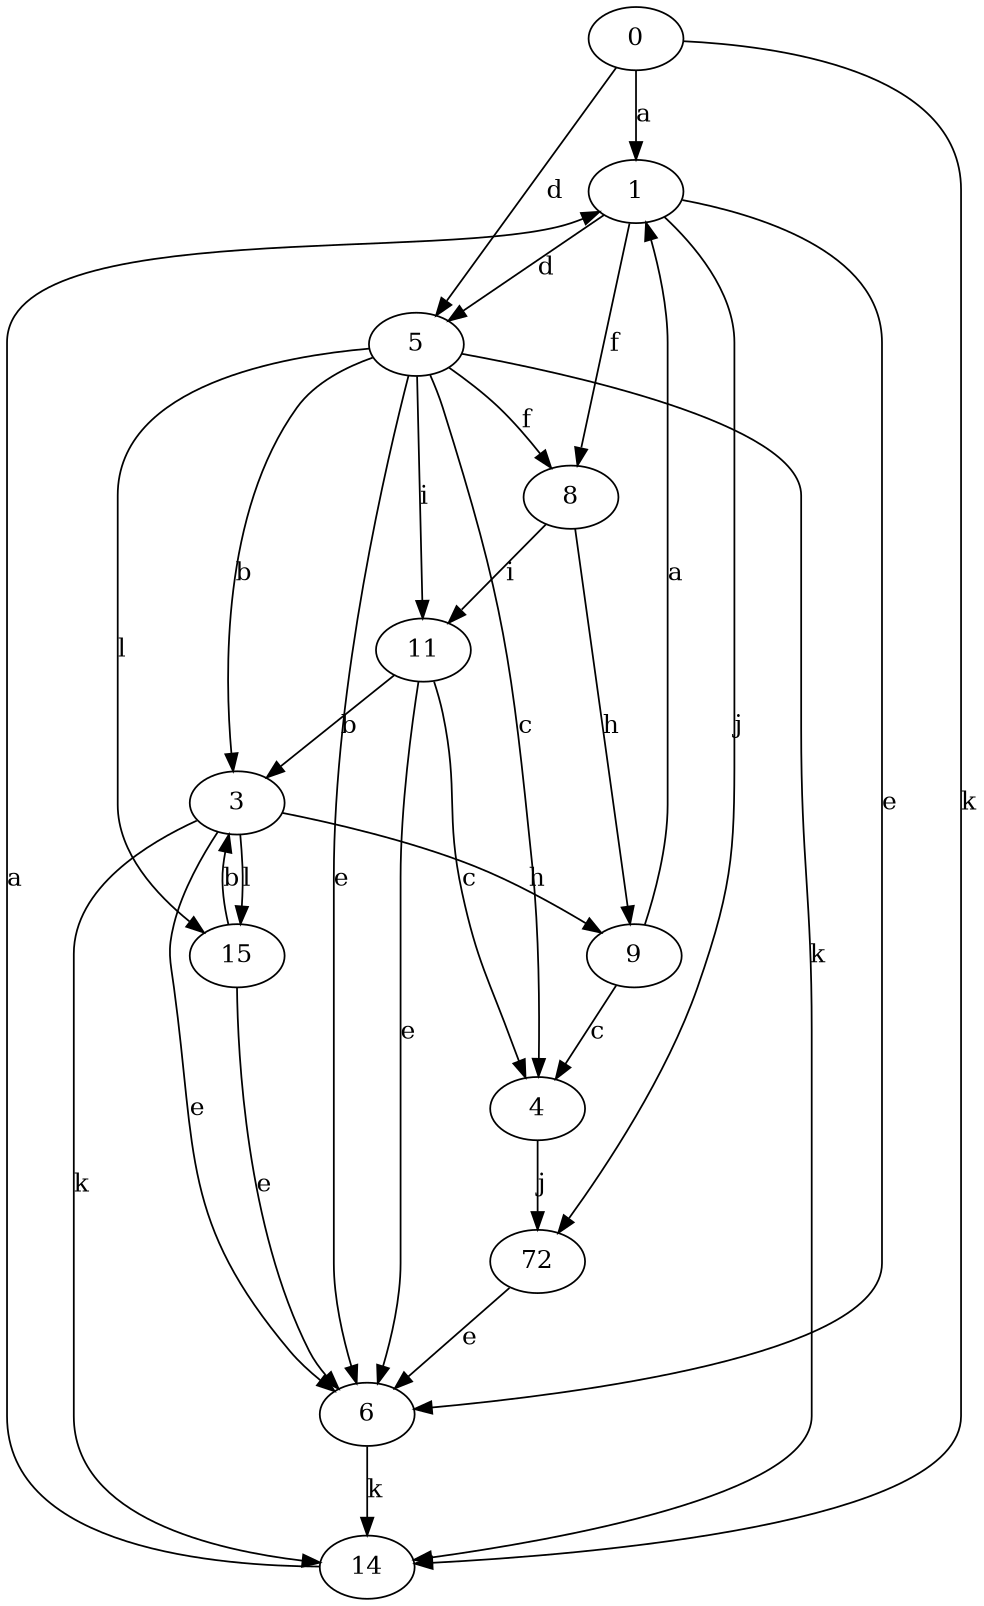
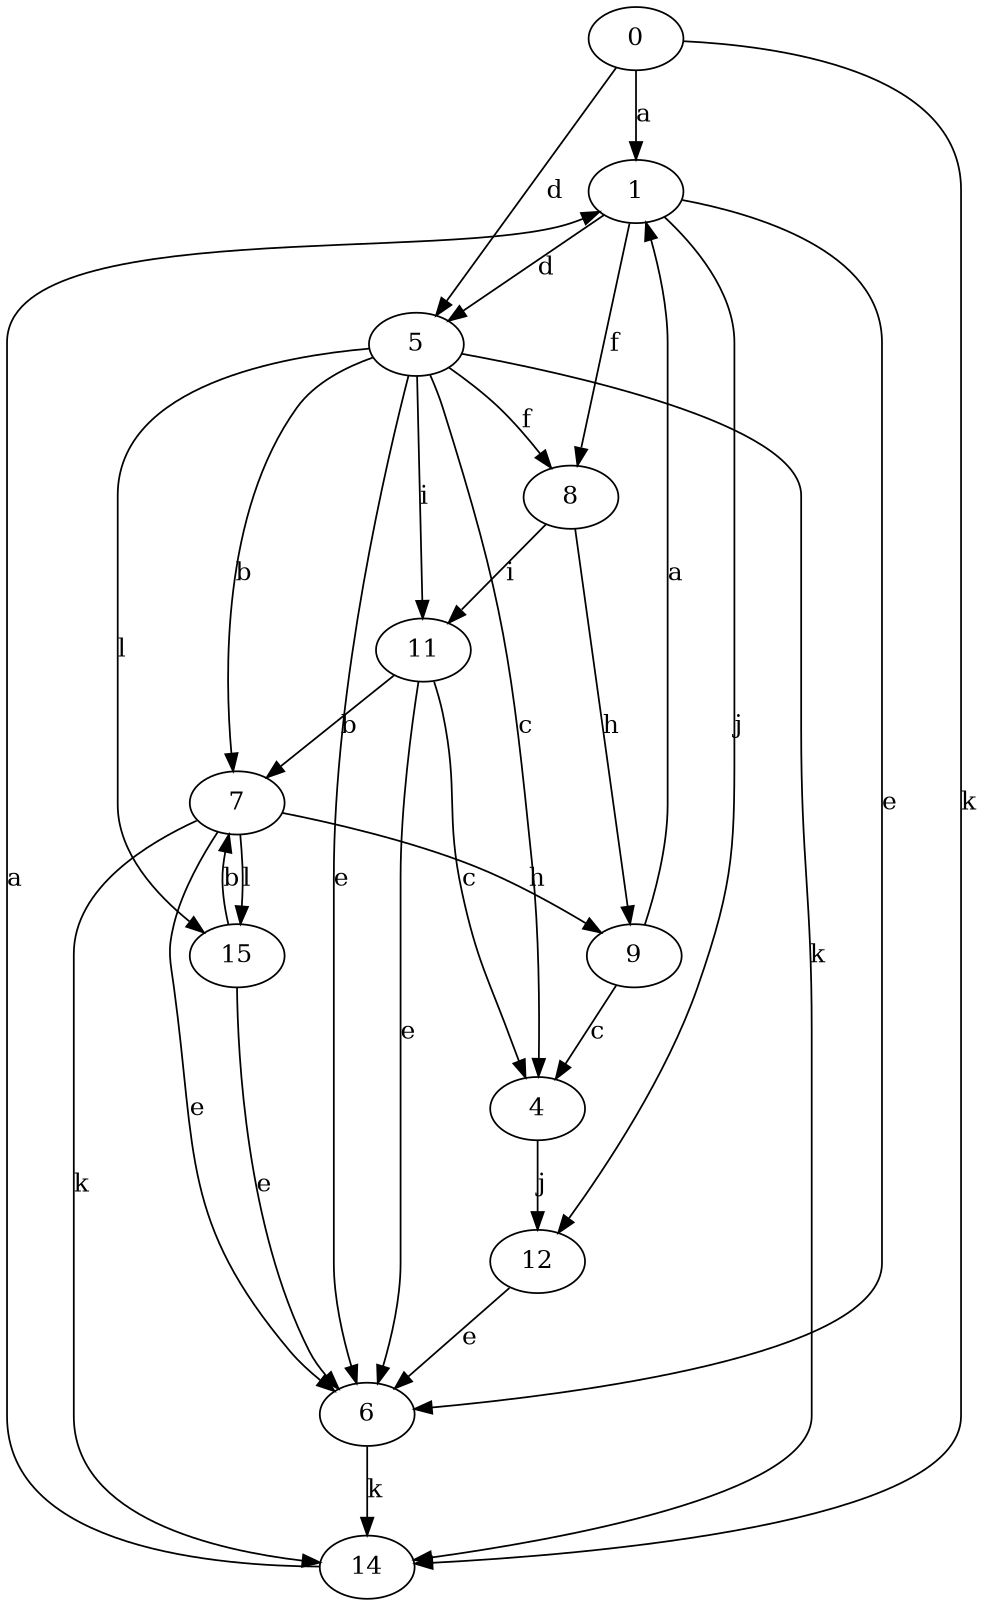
node "3": label "3" -> "7"
node "72": label "72" -> "12"
